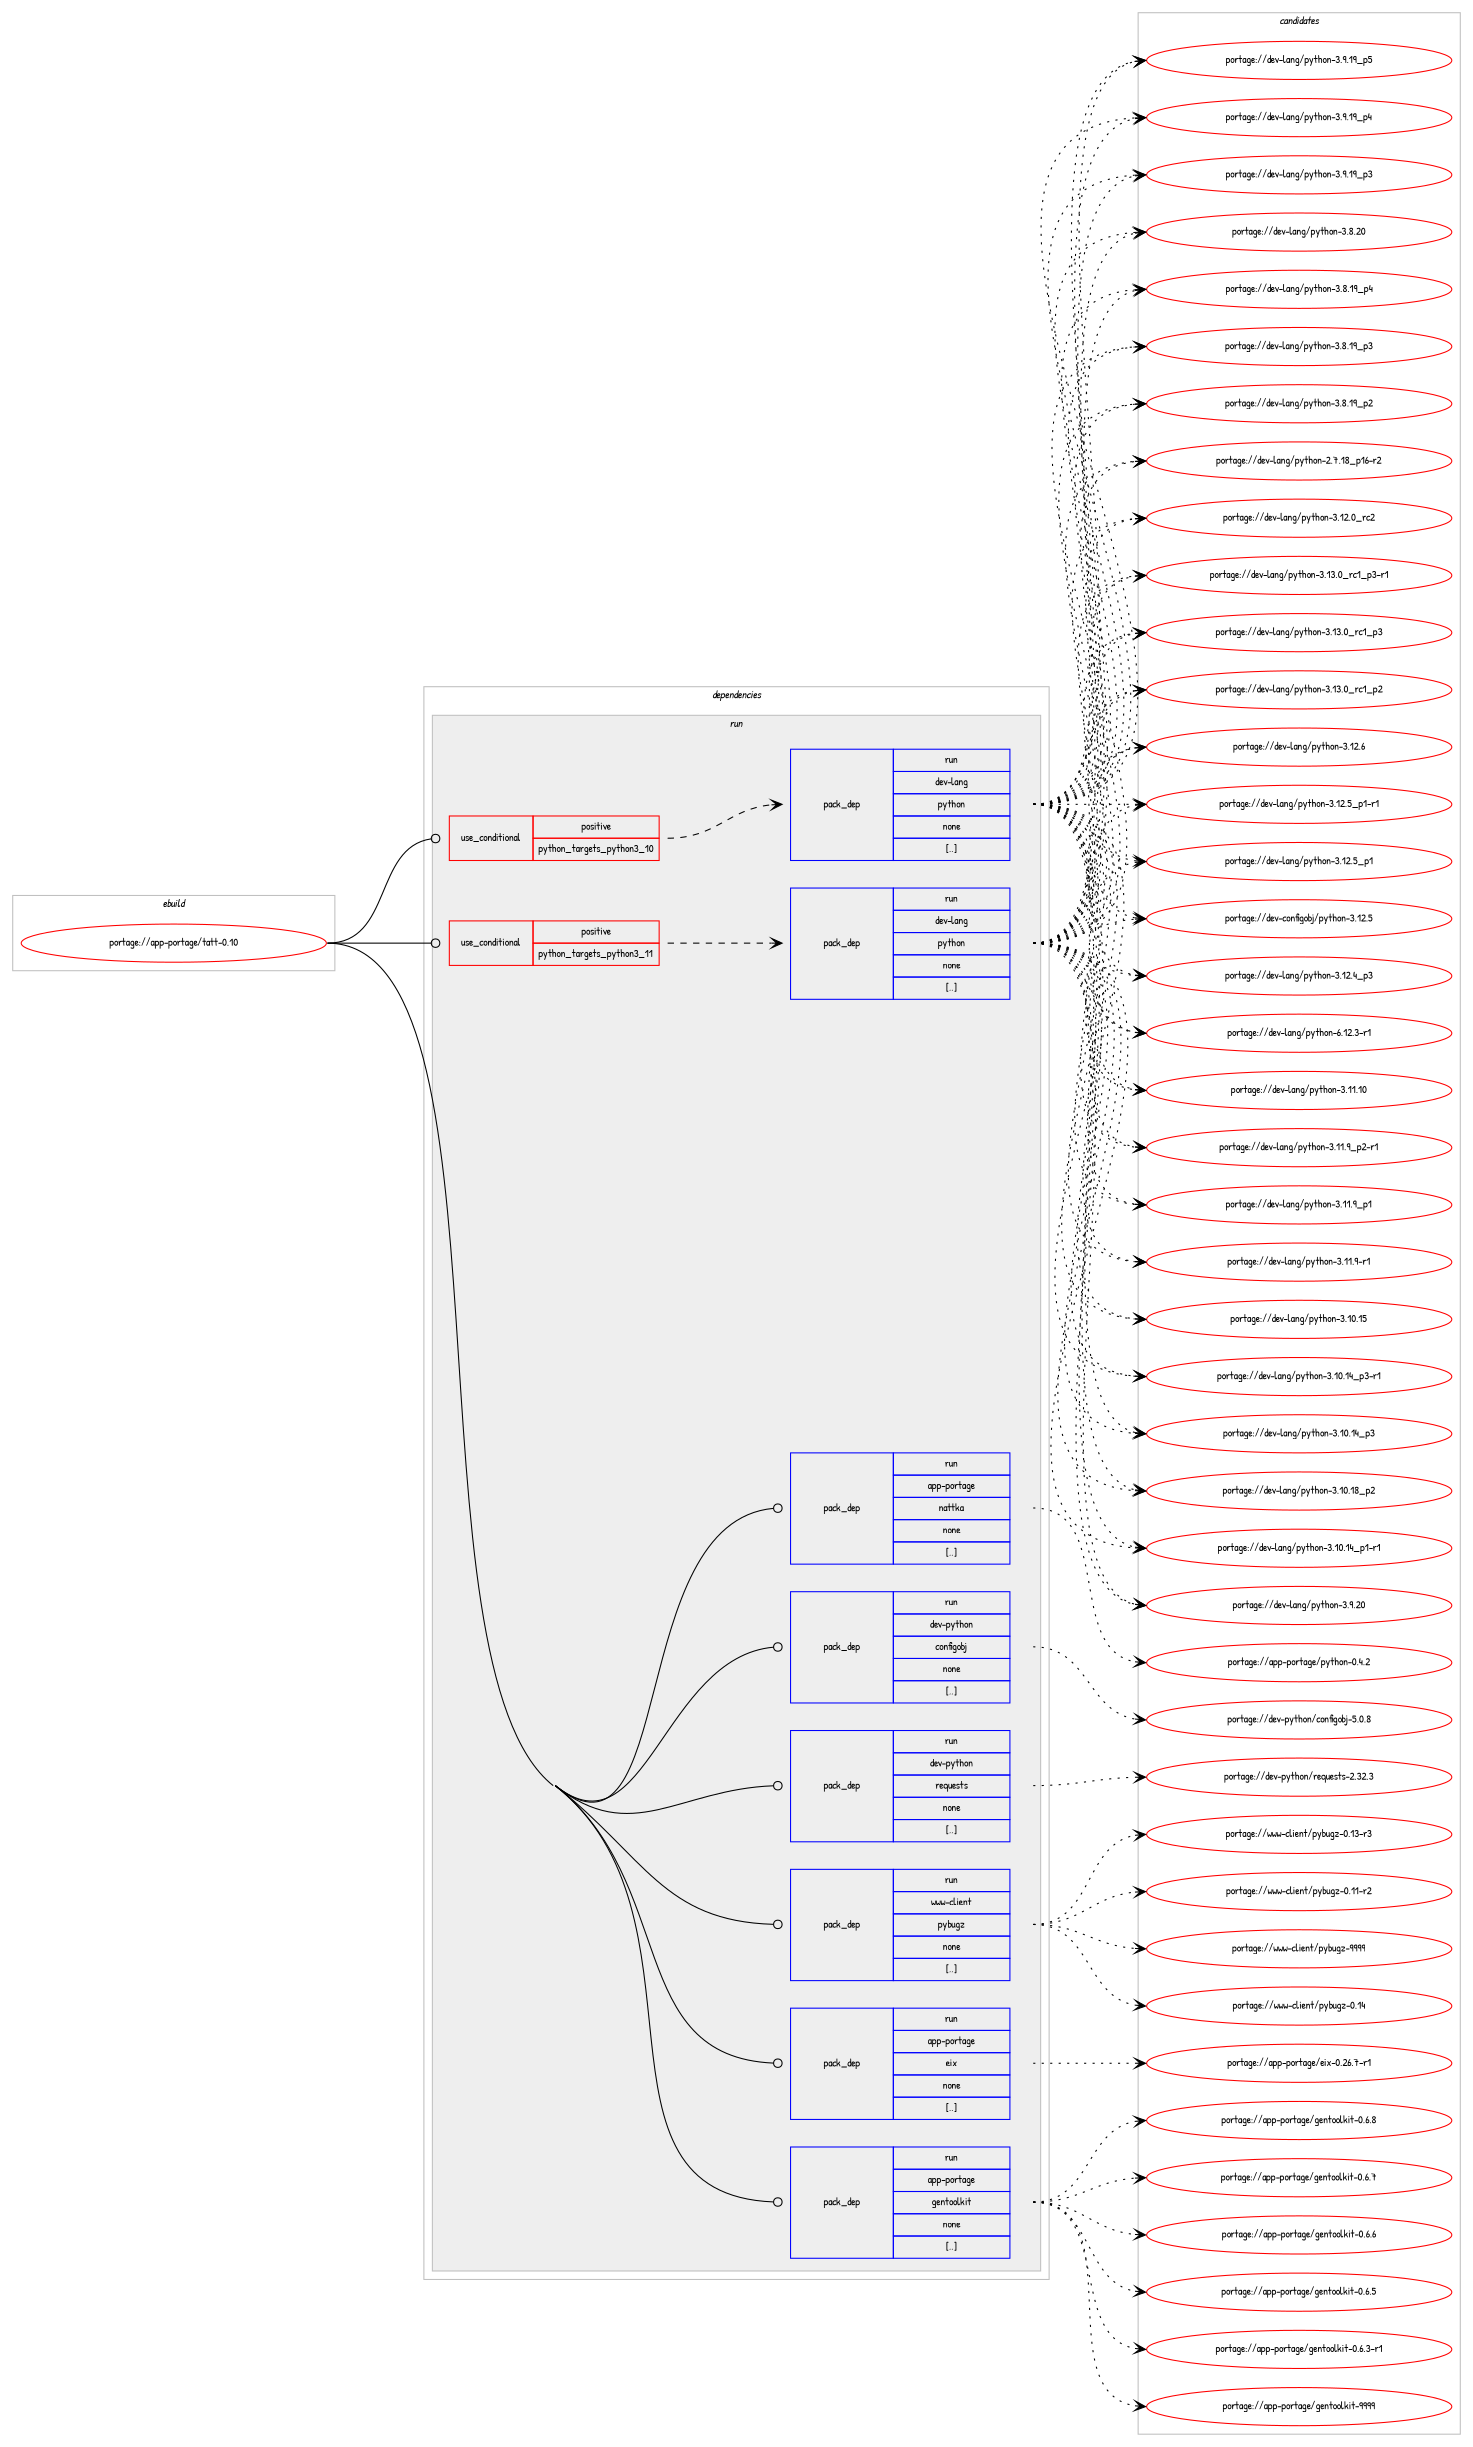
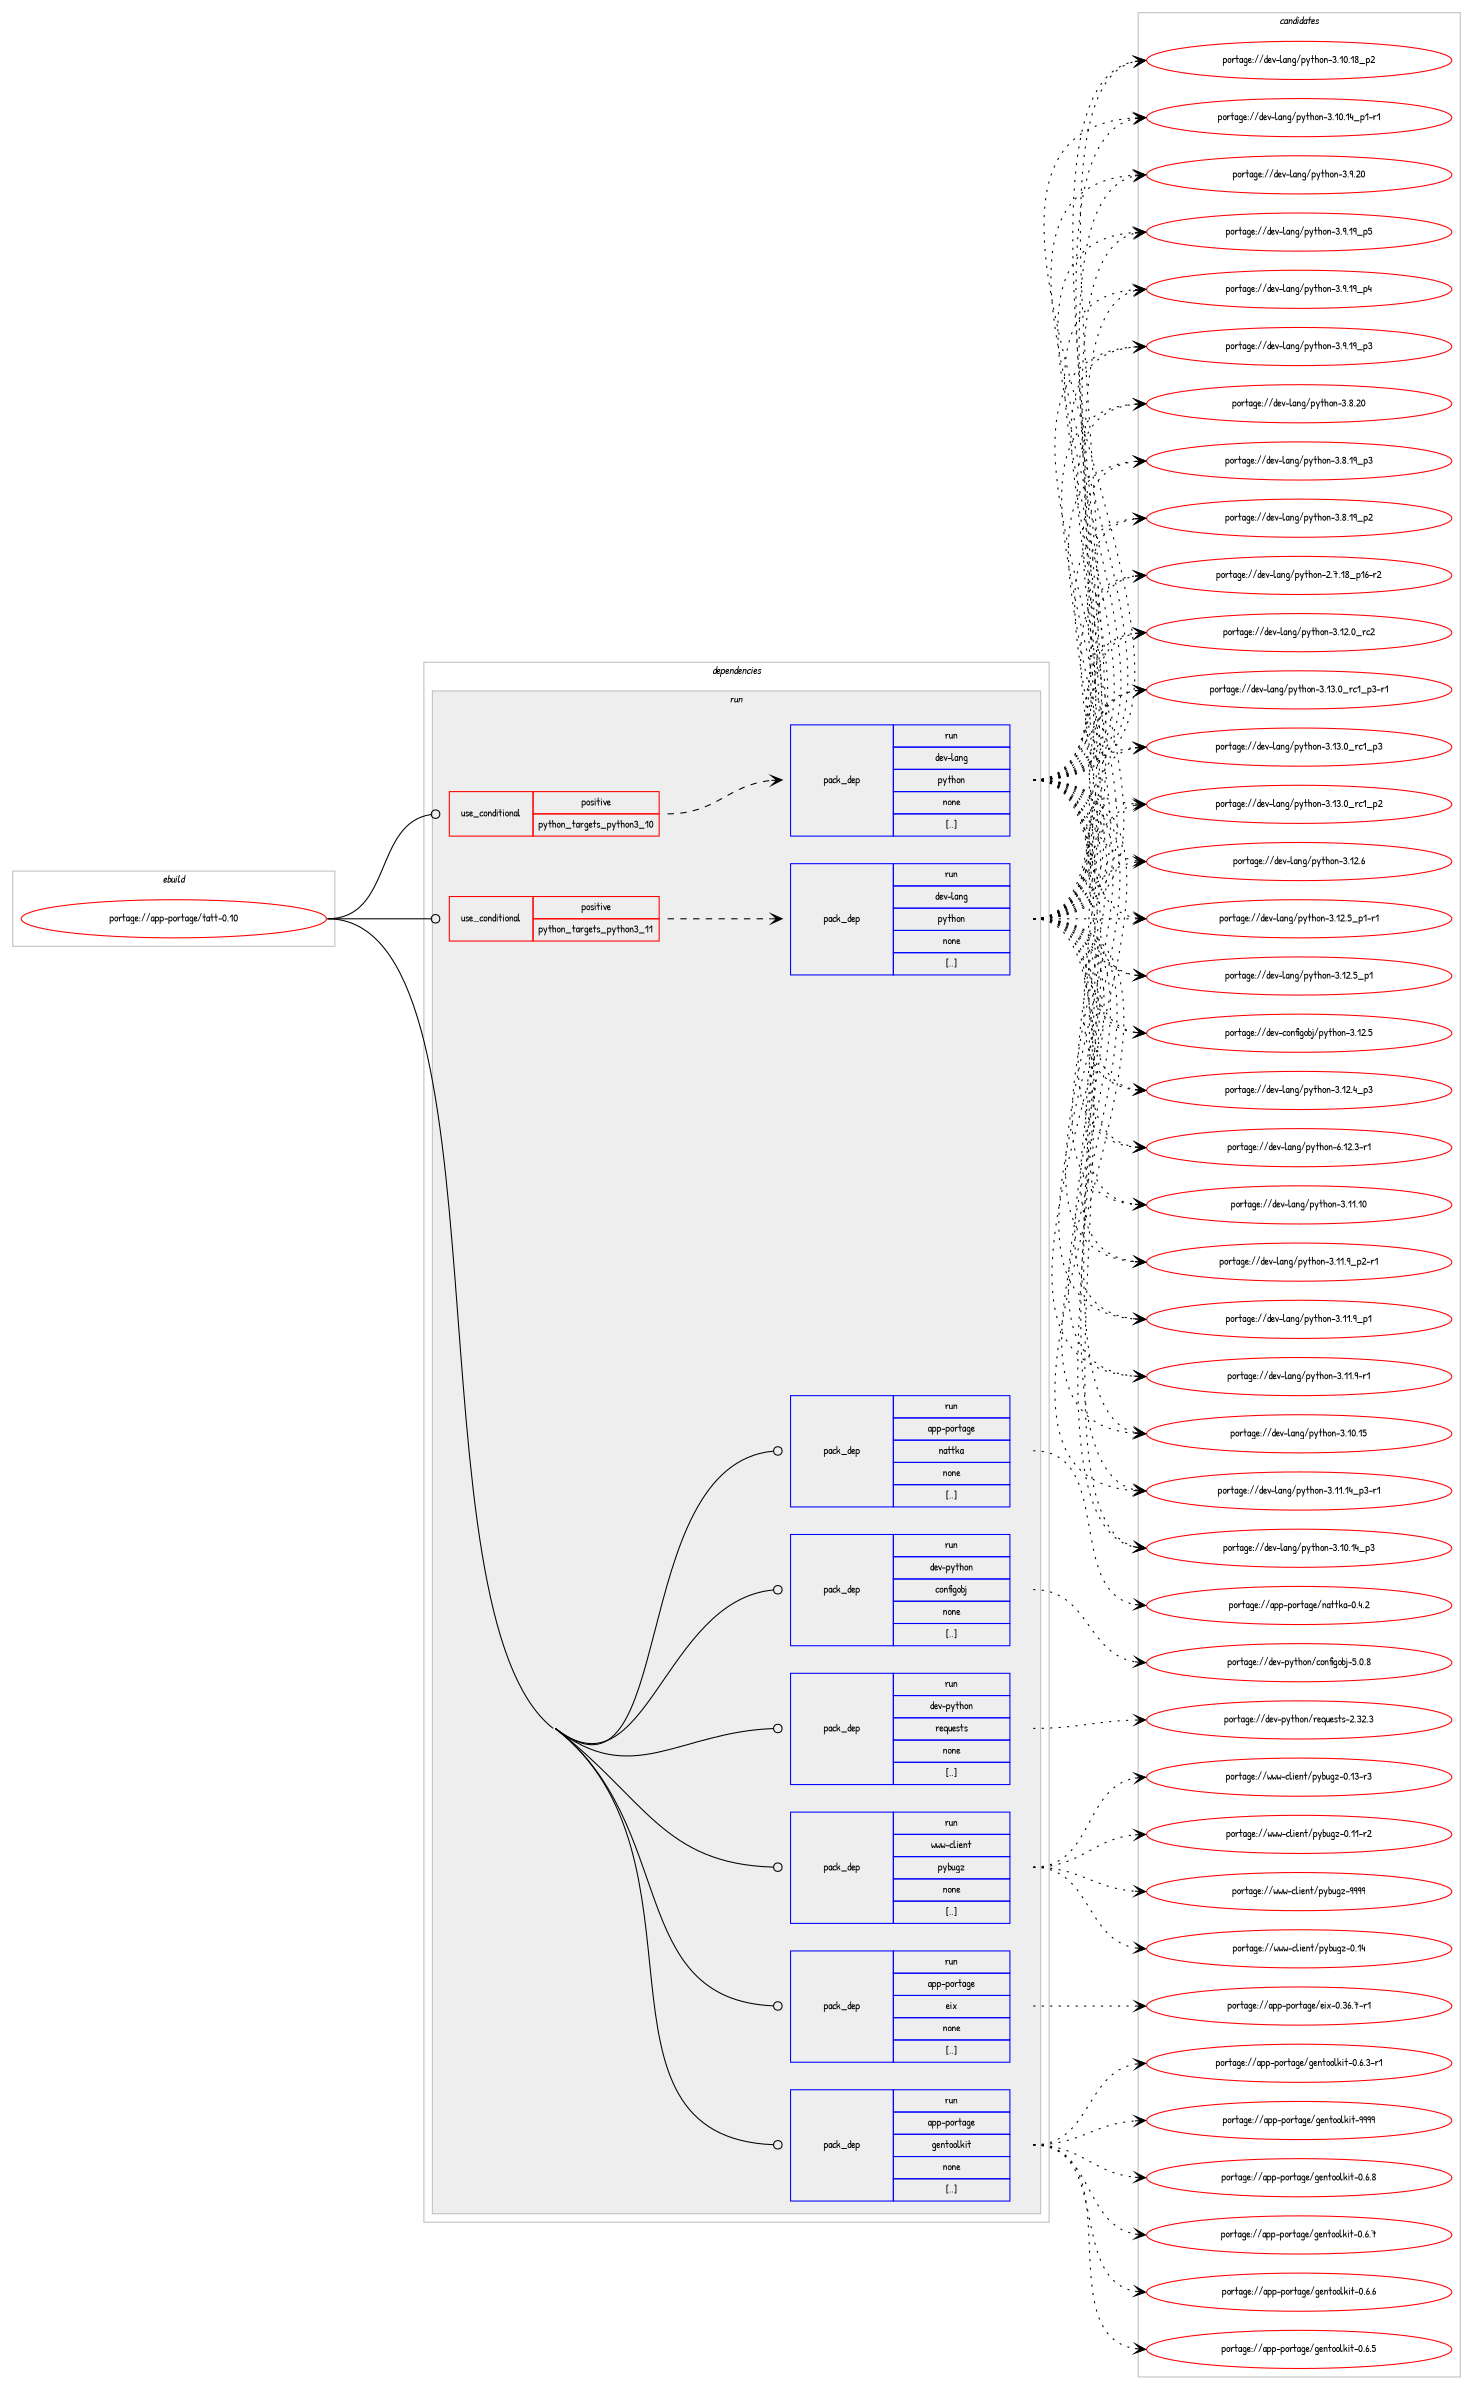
node "portage://dev-lang/python-3.8.19_p4": removed
node "portage://dev-lang/python-3.10.14_p3-r1": label "portage://dev-lang/python-3.10.14_p3-r1" -> "portage://dev-lang/python-3.11.14_p3-r1"
node "portage://app-portage/python-0.4.2": label "portage://app-portage/python-0.4.2" -> "portage://app-portage/nattka-0.4.2"
node "portage://app-portage/eix-0.26.7-r1": label "portage://app-portage/eix-0.26.7-r1" -> "portage://app-portage/eix-0.36.7-r1"
